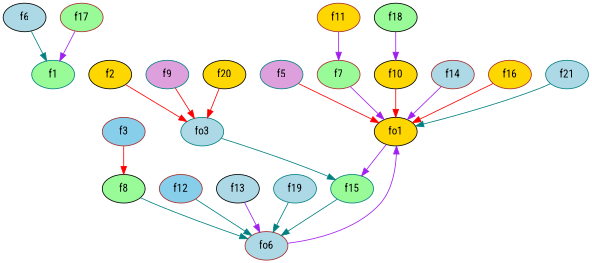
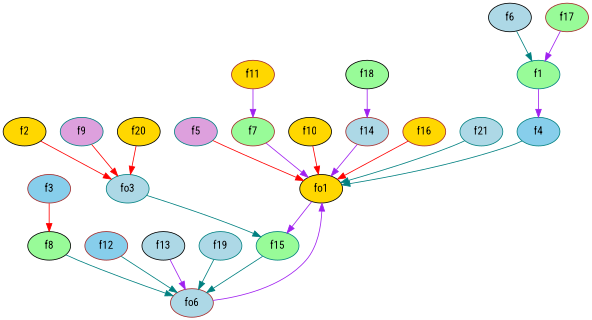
edge "f18" -> "f10": now "f18" -> "f14"
node "f4": added
